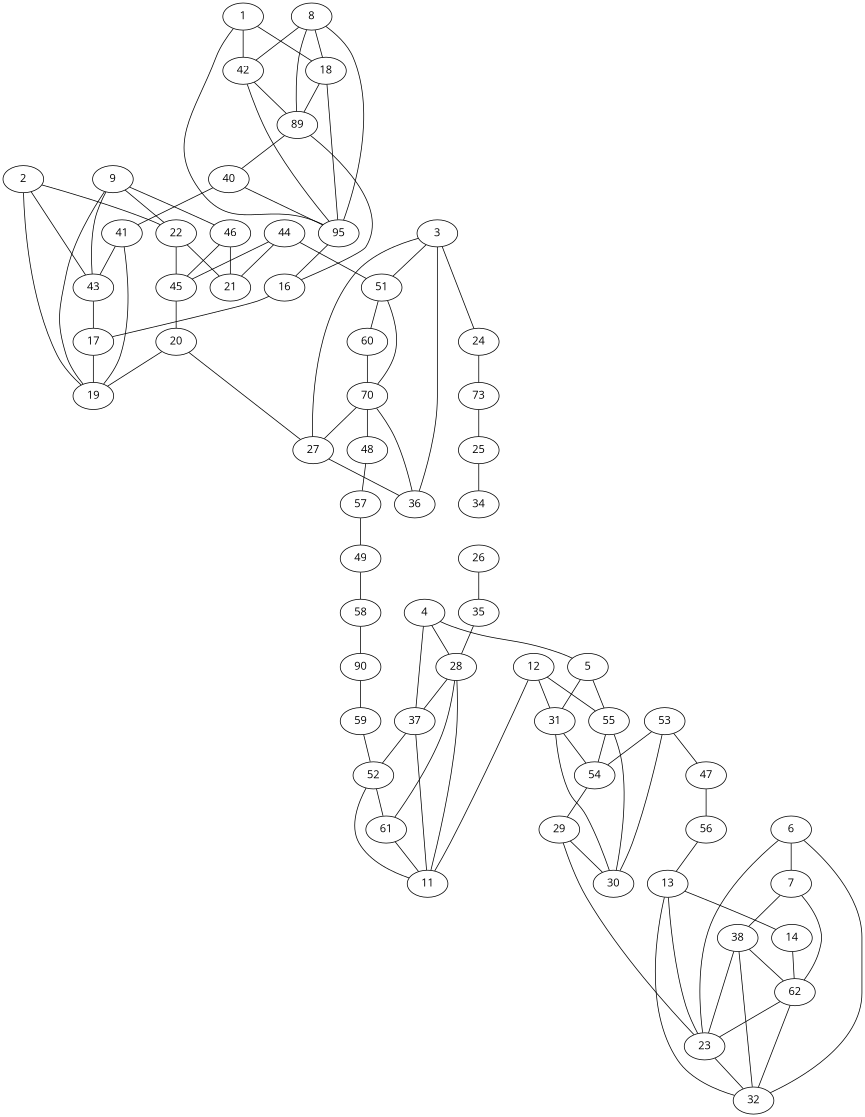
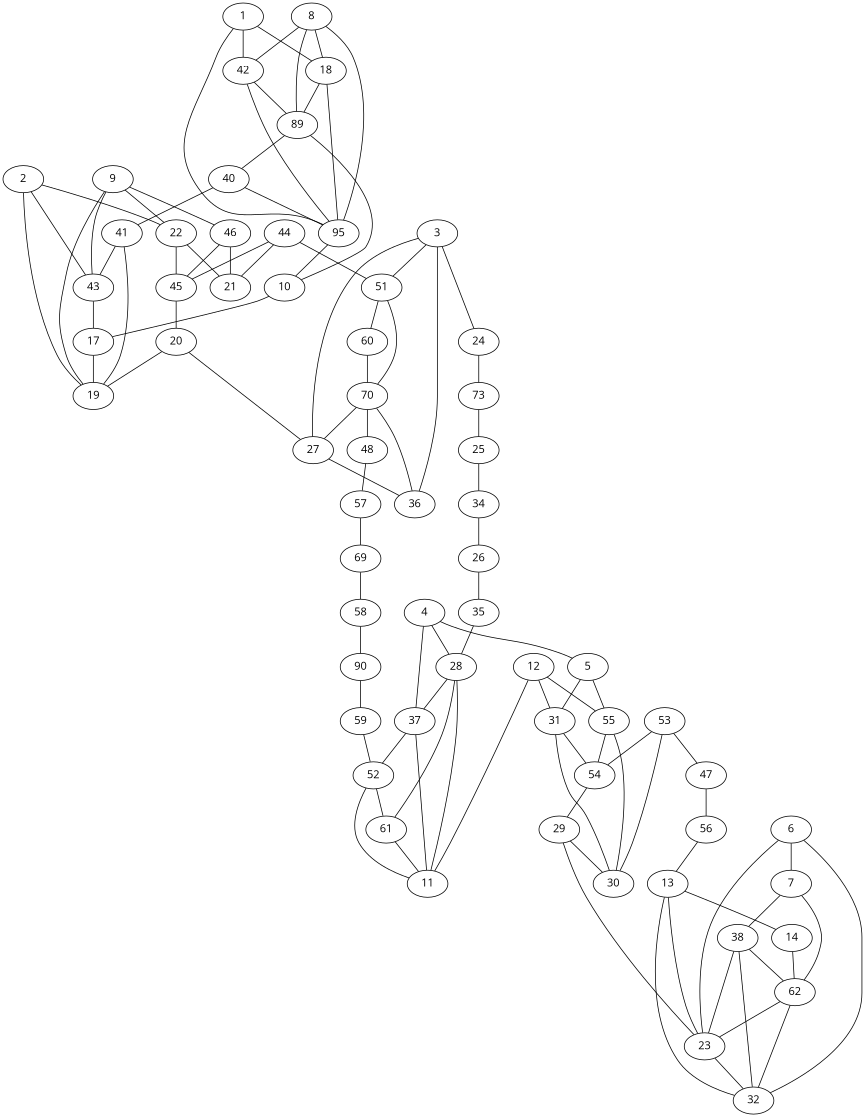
node "16": label "16" -> "10"
edge "34" -- "26": added
node "49": label "49" -> "69"
